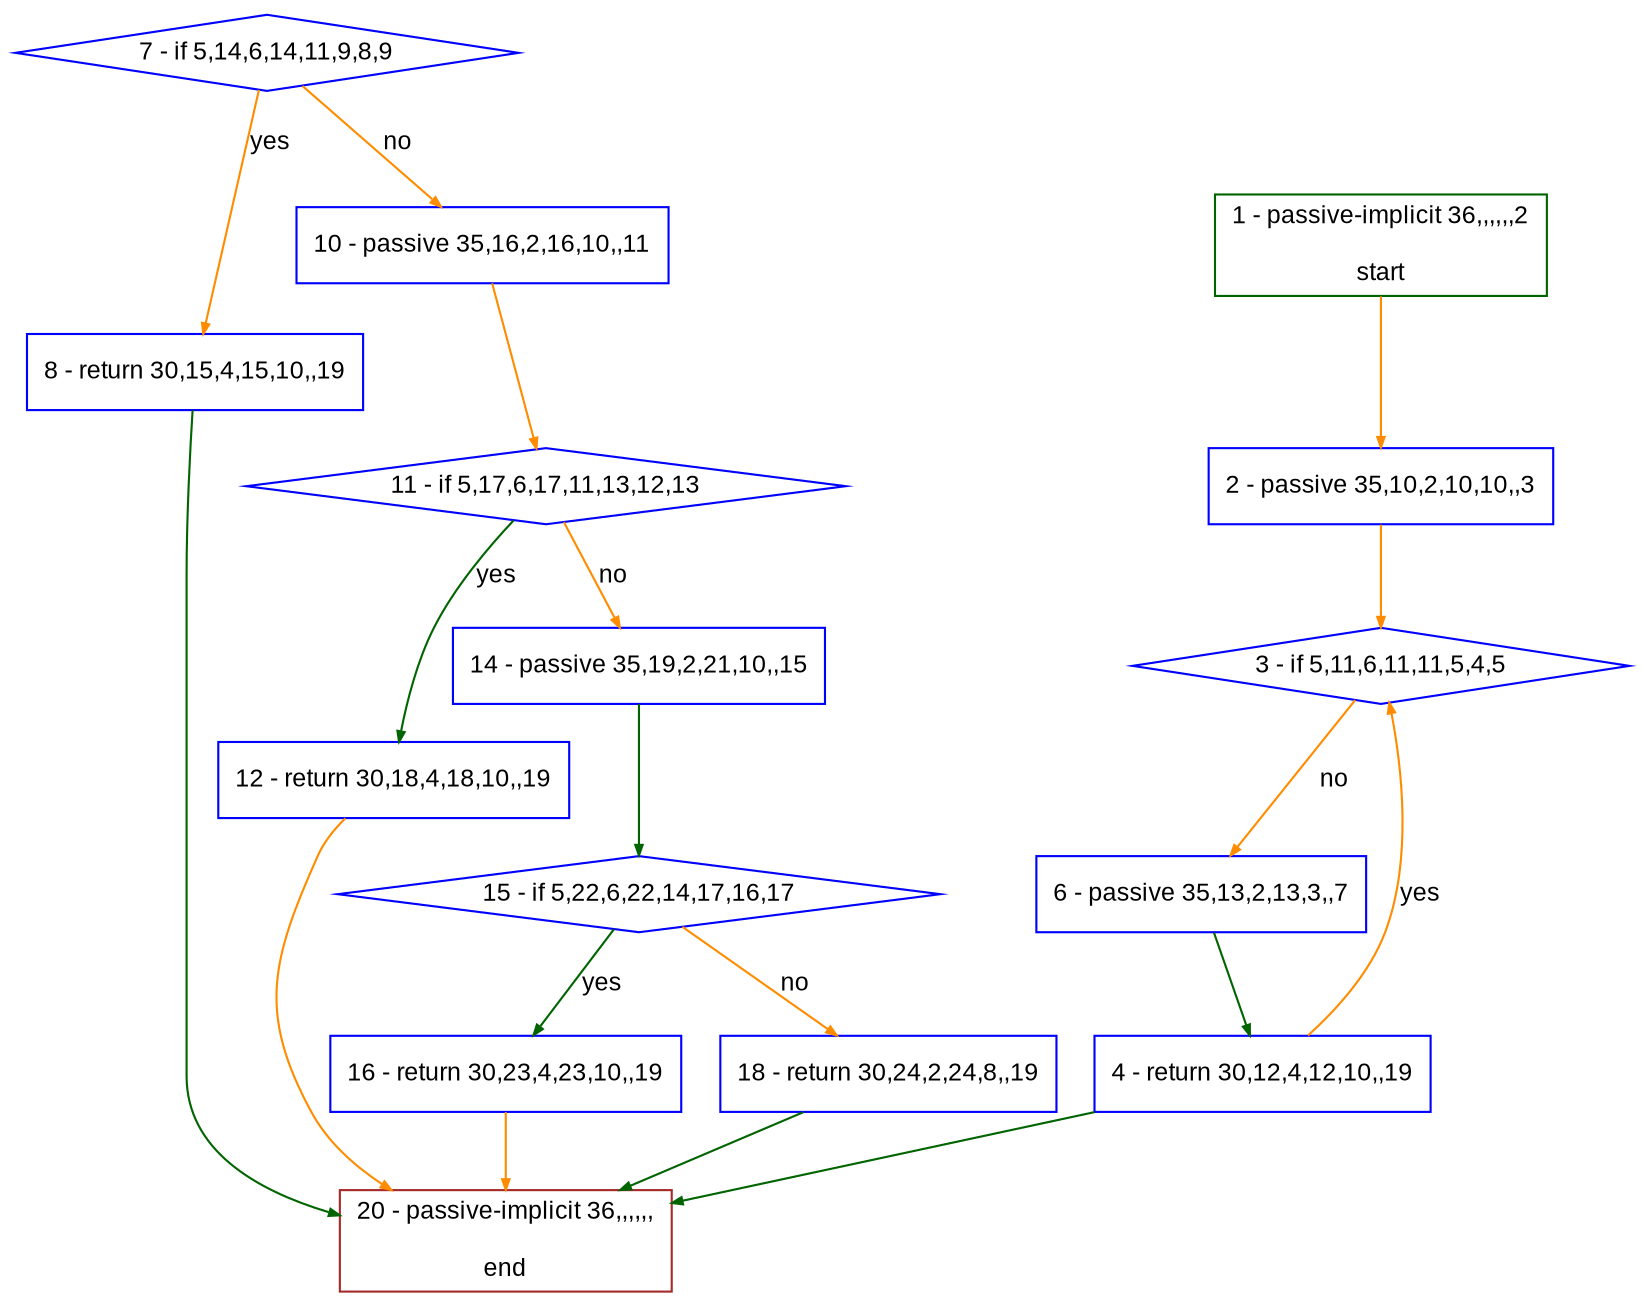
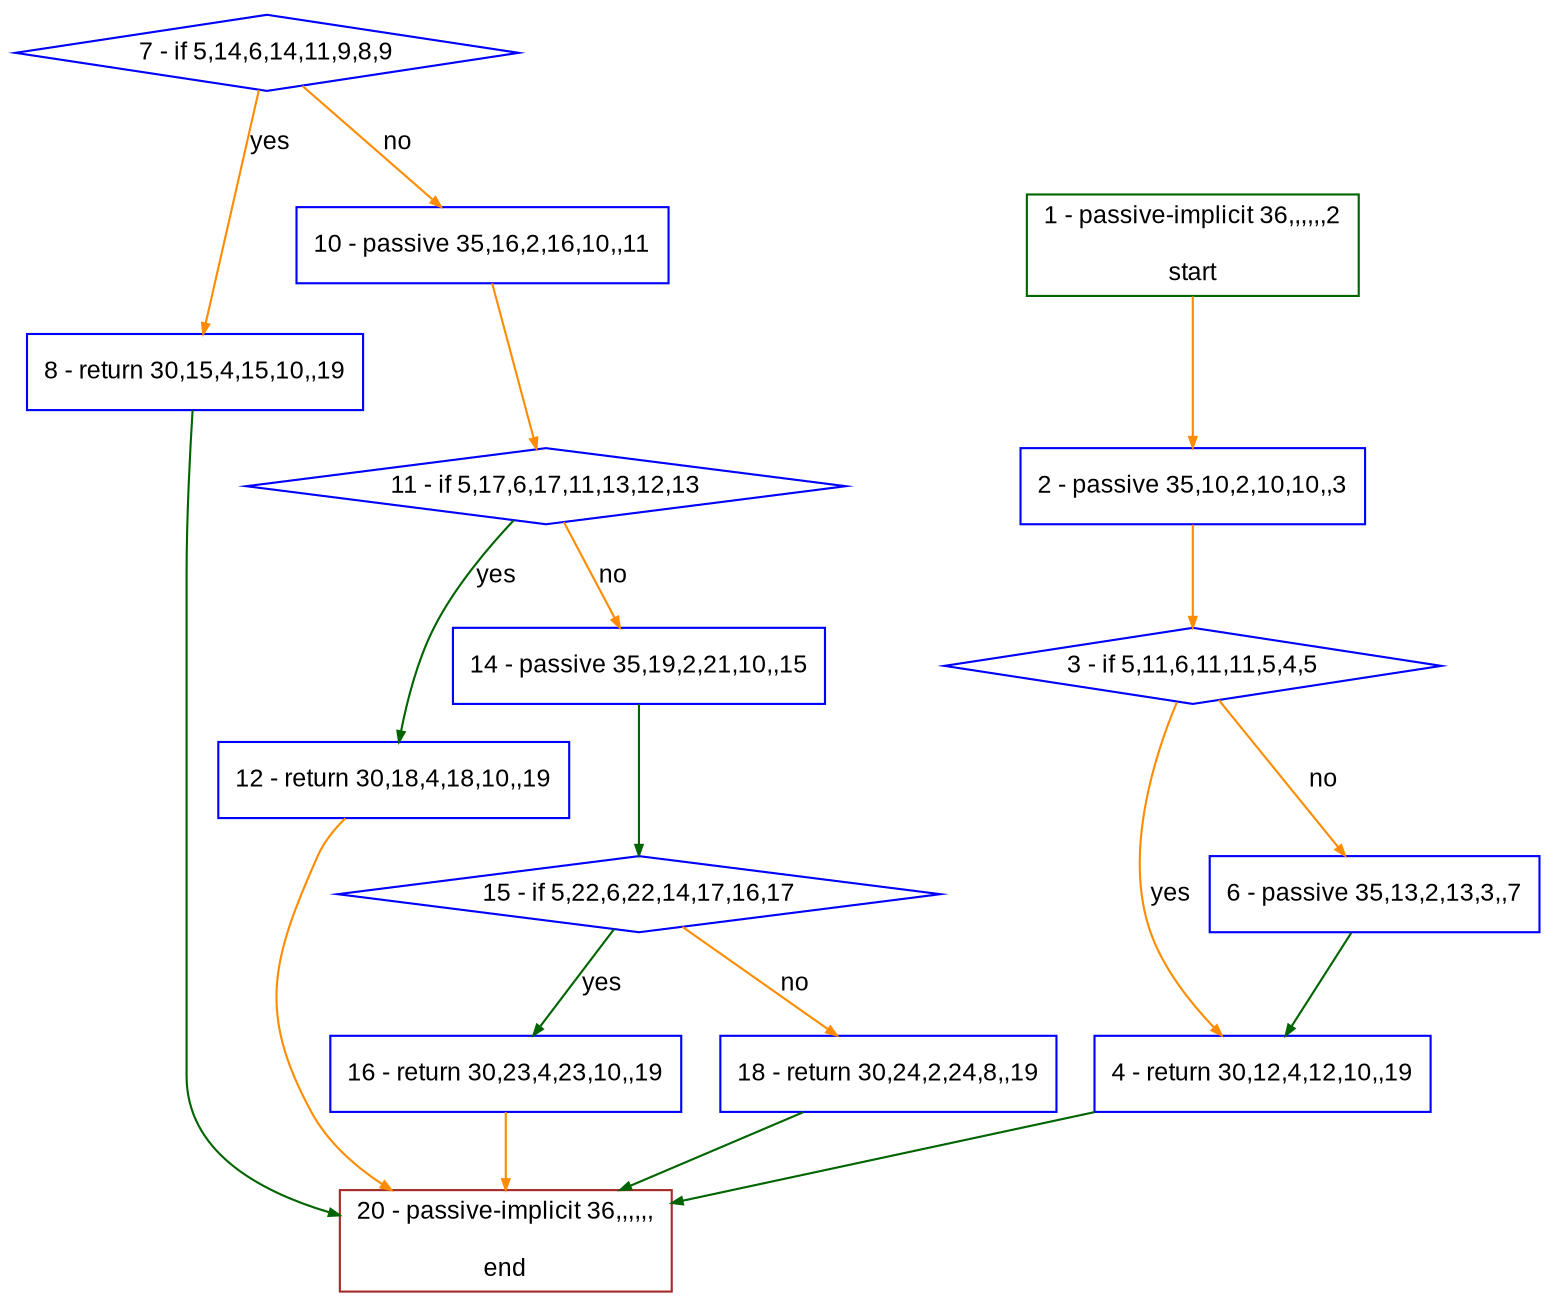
edge "4 - return 30,12,4,12,10,,19" -> "3 - if 5,11,6,11,11,5,4,5": reversed
